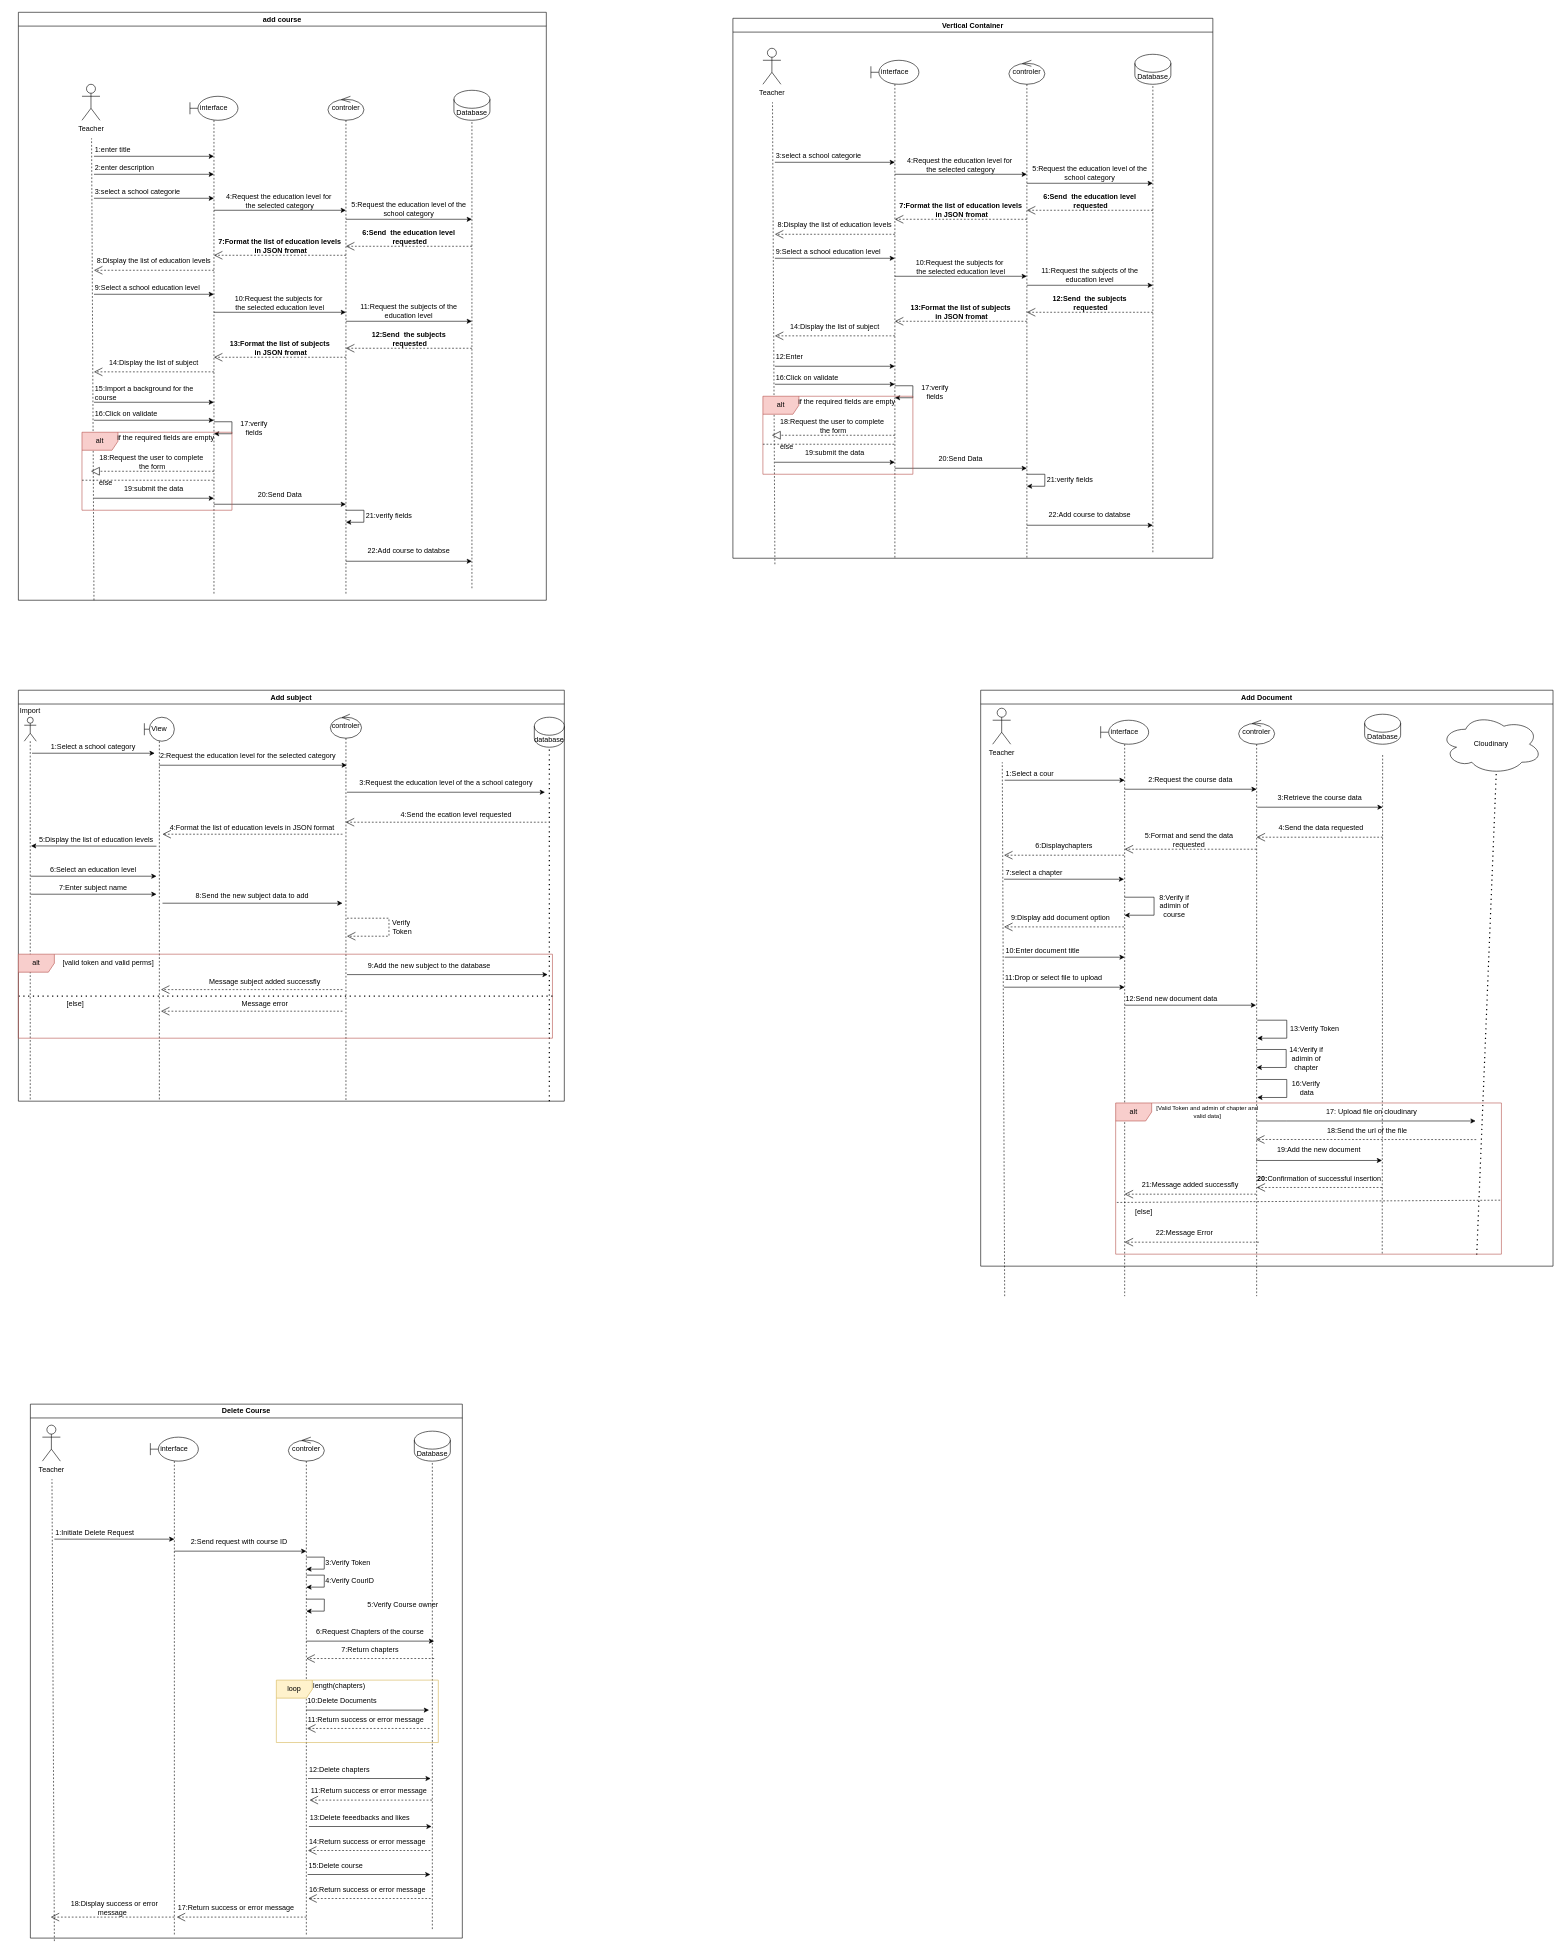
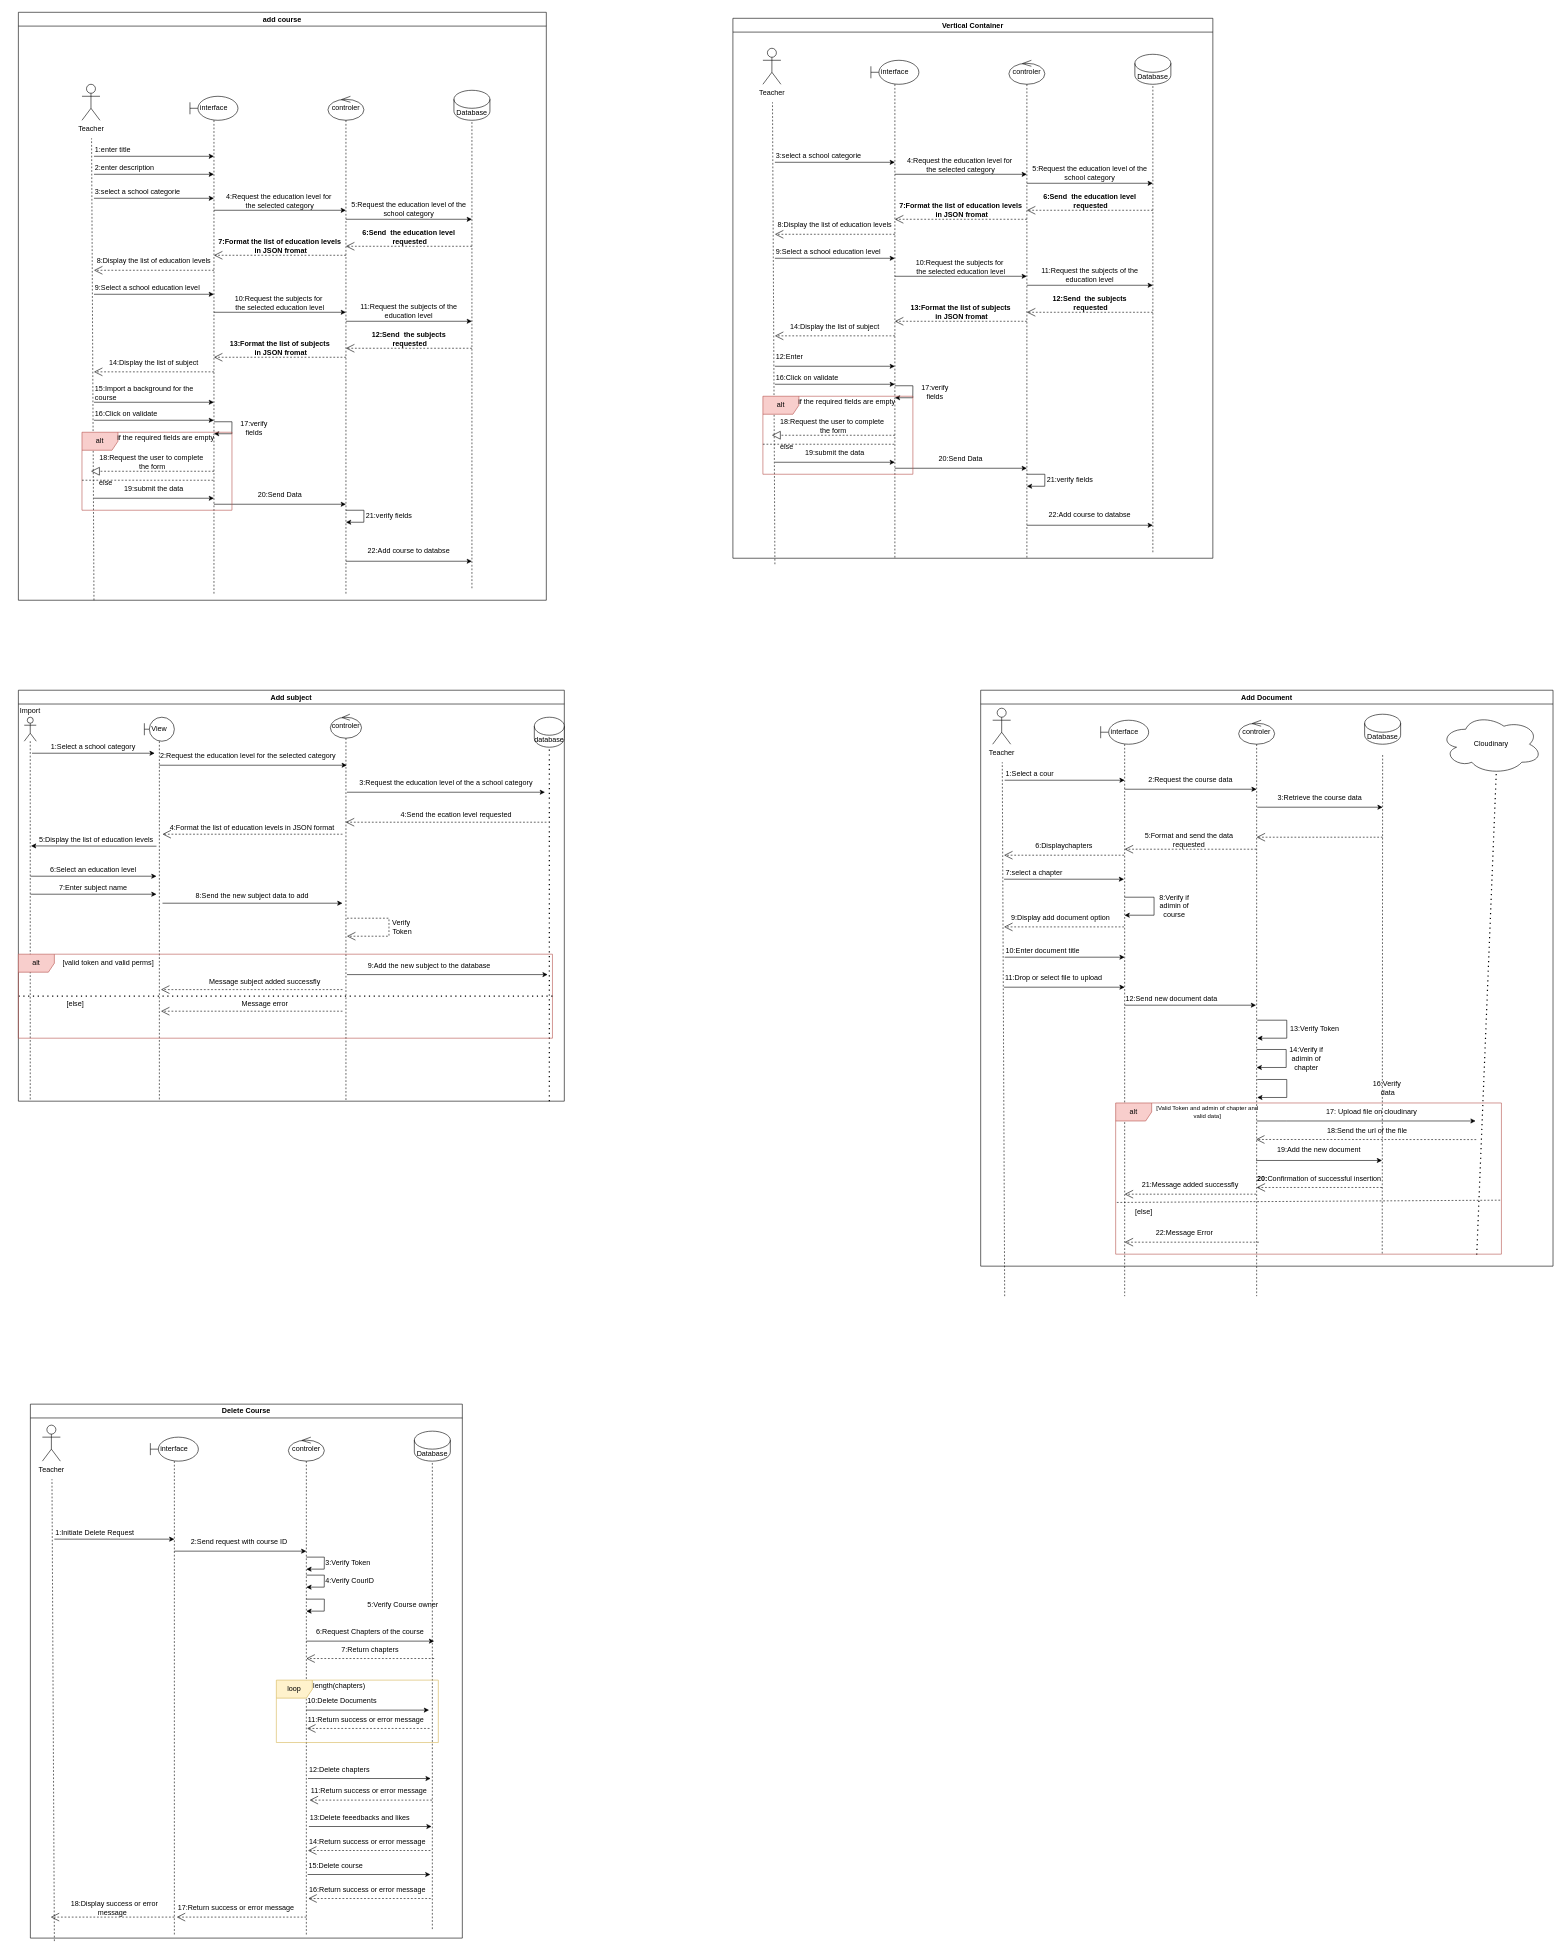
node "4:Send the data requested": removed
node "16:Verify data": moved (1307, 1089) -> (1388, 1089)
